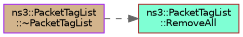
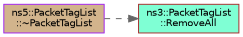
node "ns3::PacketTagList ::~PacketTagList": label "ns3::PacketTagList ::~PacketTagList" -> "ns5::PacketTagList ::~PacketTagList"
